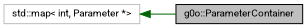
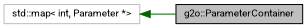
node "g0o::ParameterContainer": label "g0o::ParameterContainer" -> "g2o::ParameterContainer"
